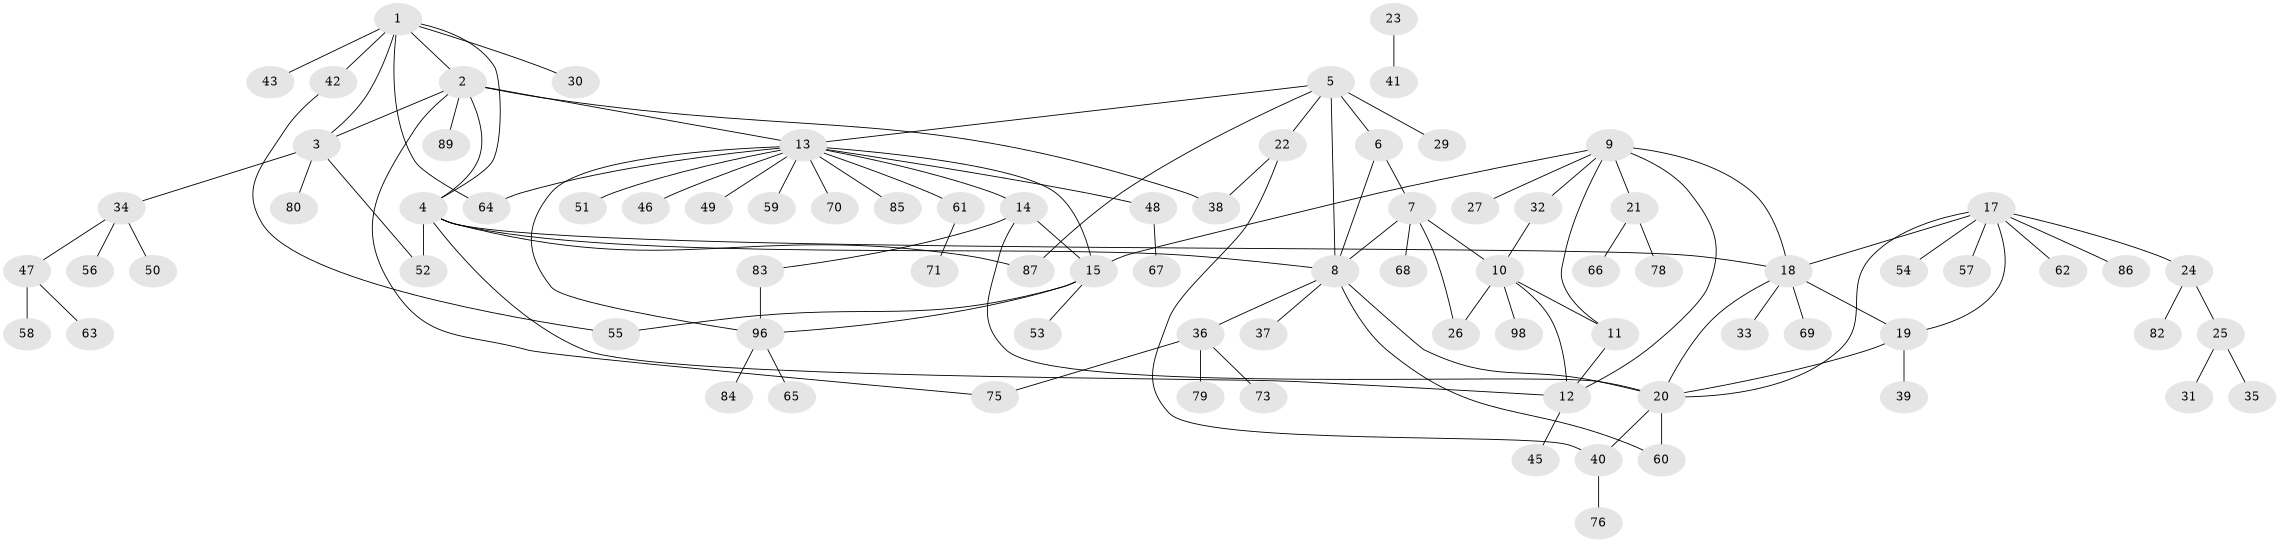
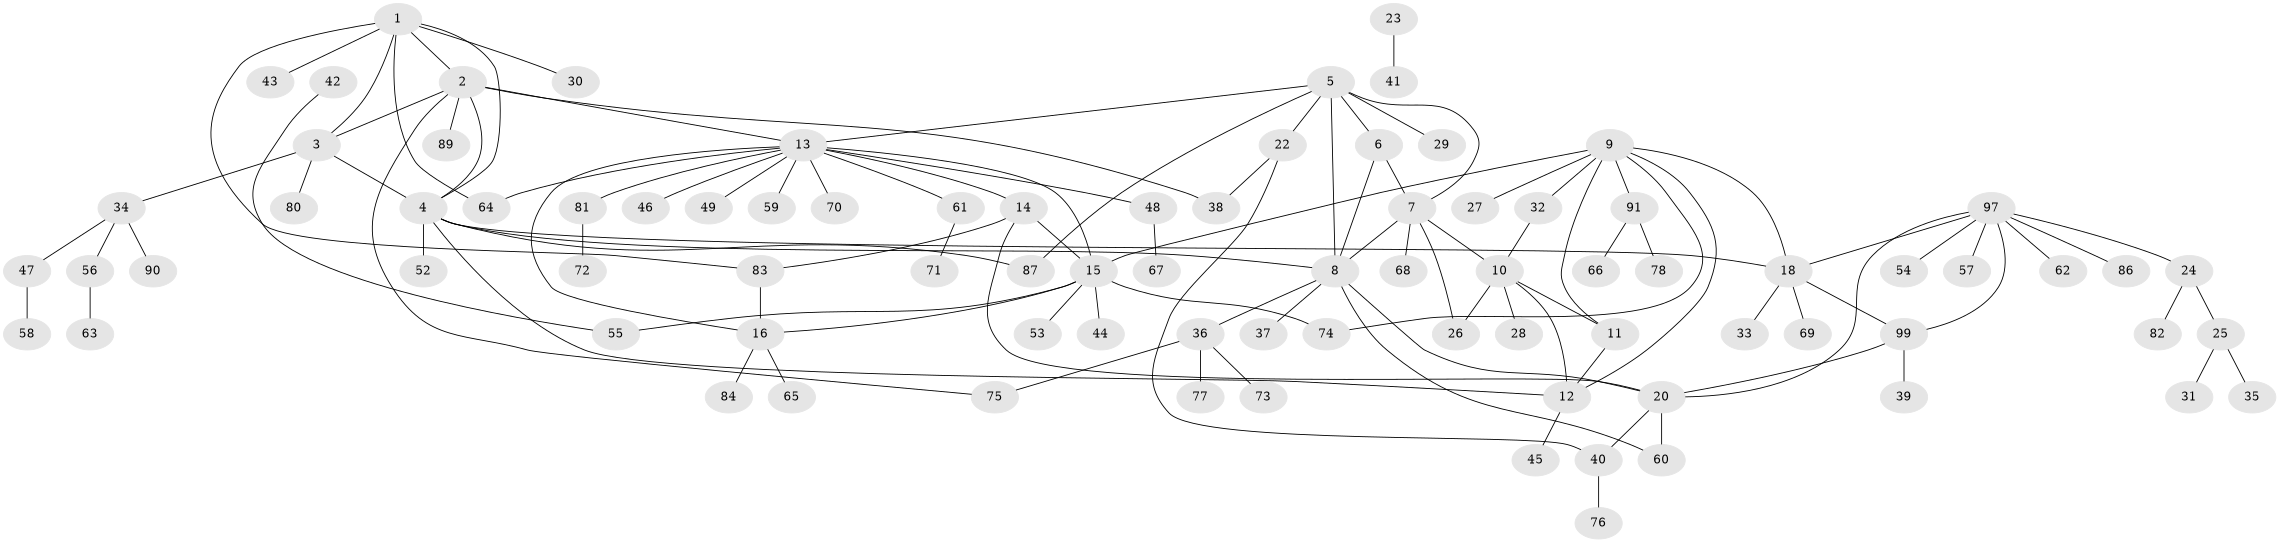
edge "1" -- "42": now "1" -- "83"
edge "5" -- "7": added
edge "3" -- "52": now "3" -- "4"
node "51": label "51" -> "81"
node "85": removed
node "21": label "21" -> "91"
node "17": label "17" -> "97"
node "50": label "50" -> "90"
node "72": added
edge "47" -- "63": now "56" -- "63"
edge "18" -- "20": removed
node "96": label "96" -> "16"
node "44": added
node "74": added
node "98": label "98" -> "28"
node "19": label "19" -> "99"
node "79": label "79" -> "77"
